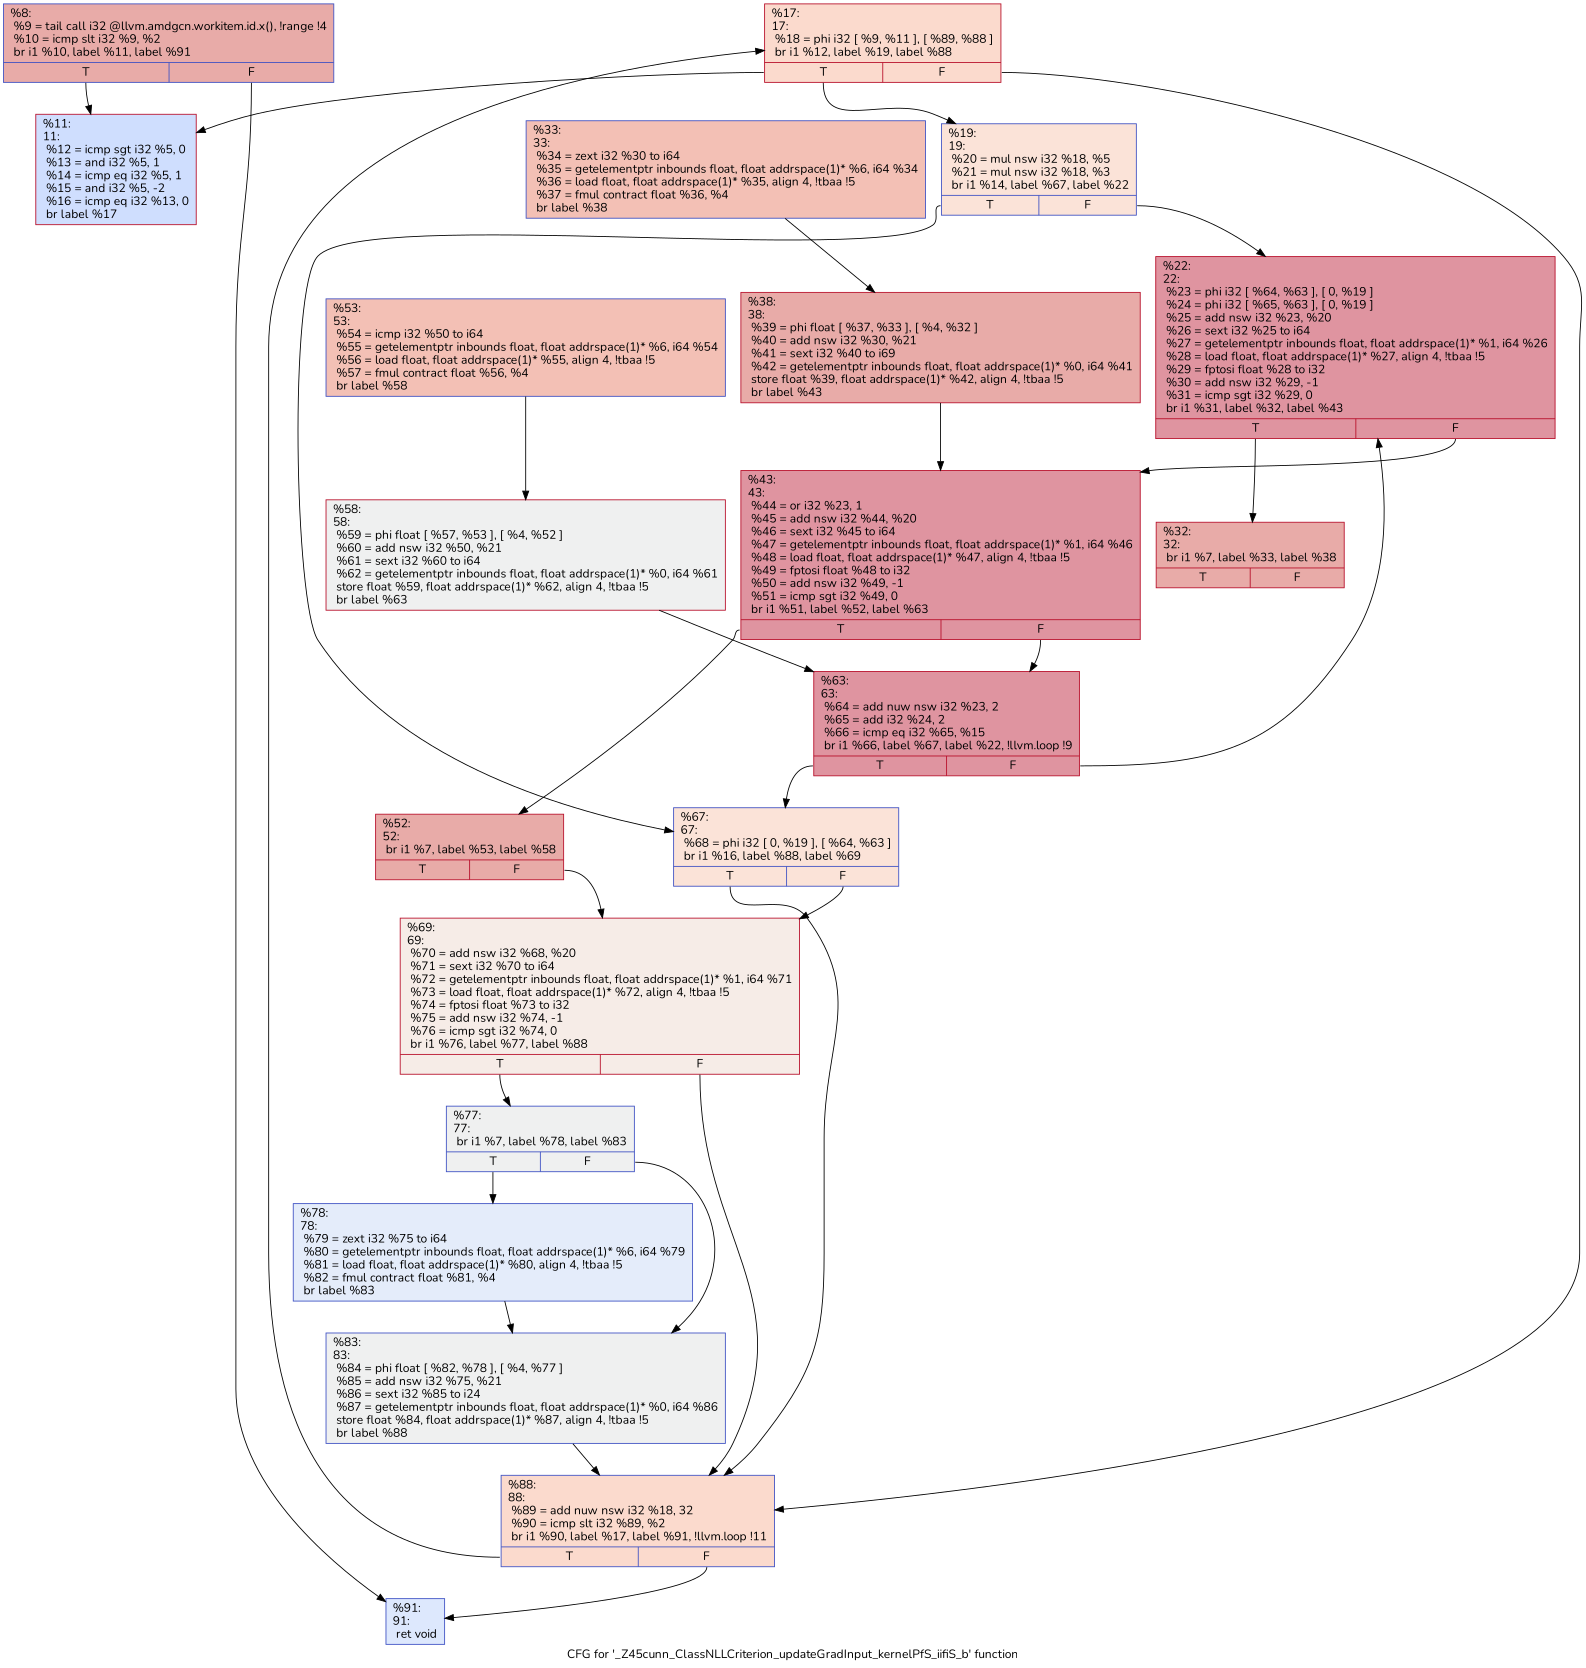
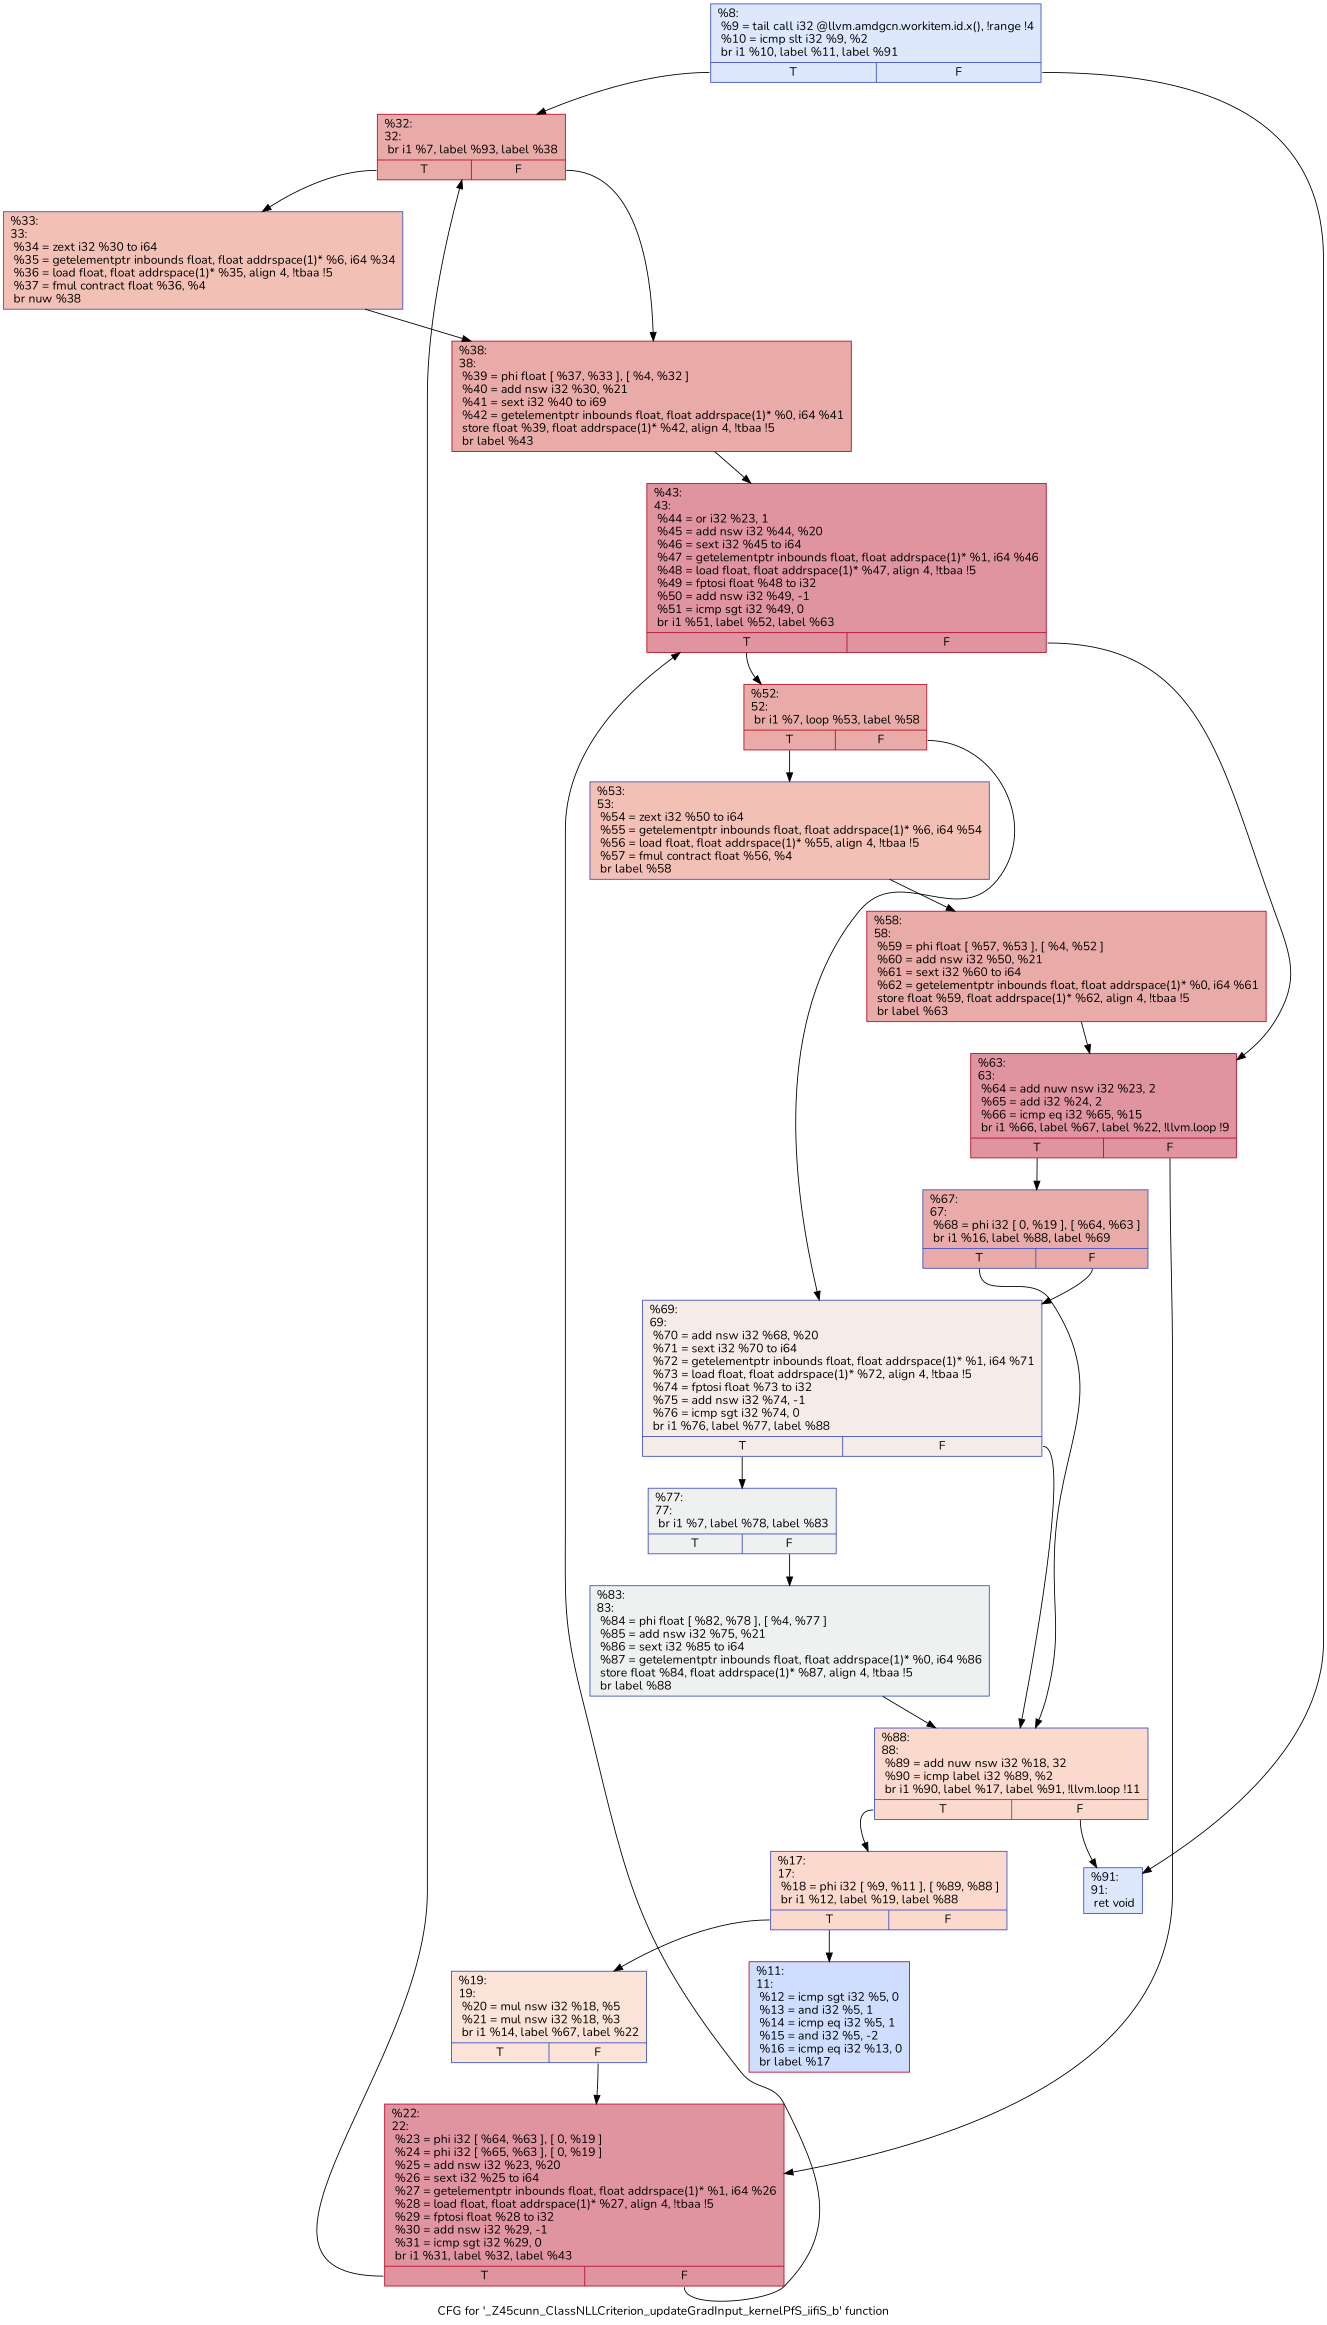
node "%8:": fillcolor #cc403a70 -> #b2ccfb70
node "%17:": color #b70d28ff -> #3d50c3ff
edge "%8:" -> "%11:": now "%8:" -> "%32:"
edge "%32:" -> "%33:": added
node "%33:": text "br label %38" -> "br nuw %38"
edge "%32:" -> "%38:": added
edge "%19:" -> "%67:": removed
node "%53:": text "%54 = icmp i32 %50 to i64" -> "%54 = zext i32 %50 to i64"
node "%58:": fillcolor #dbdcde70 -> #cc403a70
node "%32:": text "br i1 %7, label %33, label %38" -> "br i1 %7, label %93, label %38"
edge "%52:" -> "%53:": added
node "%67:": fillcolor #f6bfa670 -> #cc403a70
node "%52:": text "br i1 %7, label %53, label %58" -> "br i1 %7, loop %53, label %58"
edge "%17:" -> "%88:": removed
node "%69:": color #b70d28ff -> #3d50c3ff
node "%78:": removed
node "%83:": text "%86 = sext i32 %85 to i24" -> "%86 = sext i32 %85 to i64"
node "%88:": text "%90 = icmp slt i32 %89, %2" -> "%90 = icmp label i32 %89, %2"
